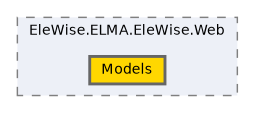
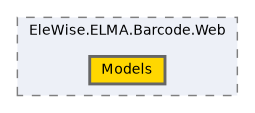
cluster "EleWise.ELMA.EleWise.Web": label "EleWise.ELMA.EleWise.Web" -> "EleWise.ELMA.Barcode.Web"
